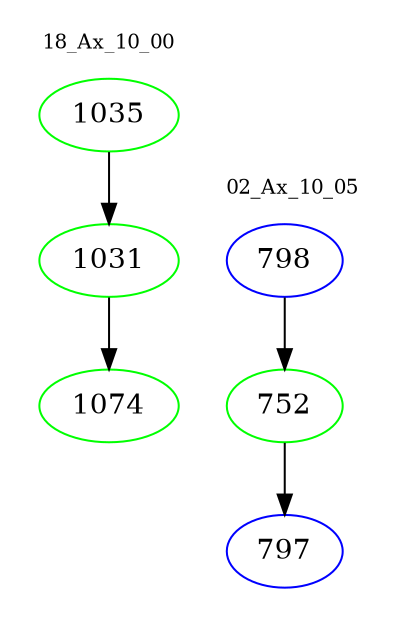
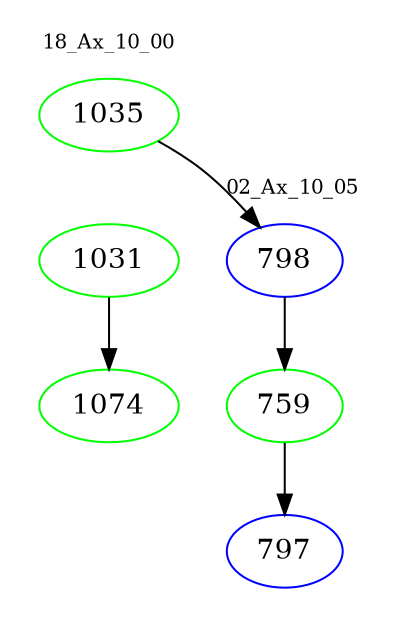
edge "1035" -> "1031": now "1035" -> "798"
node "752": label "752" -> "759"
